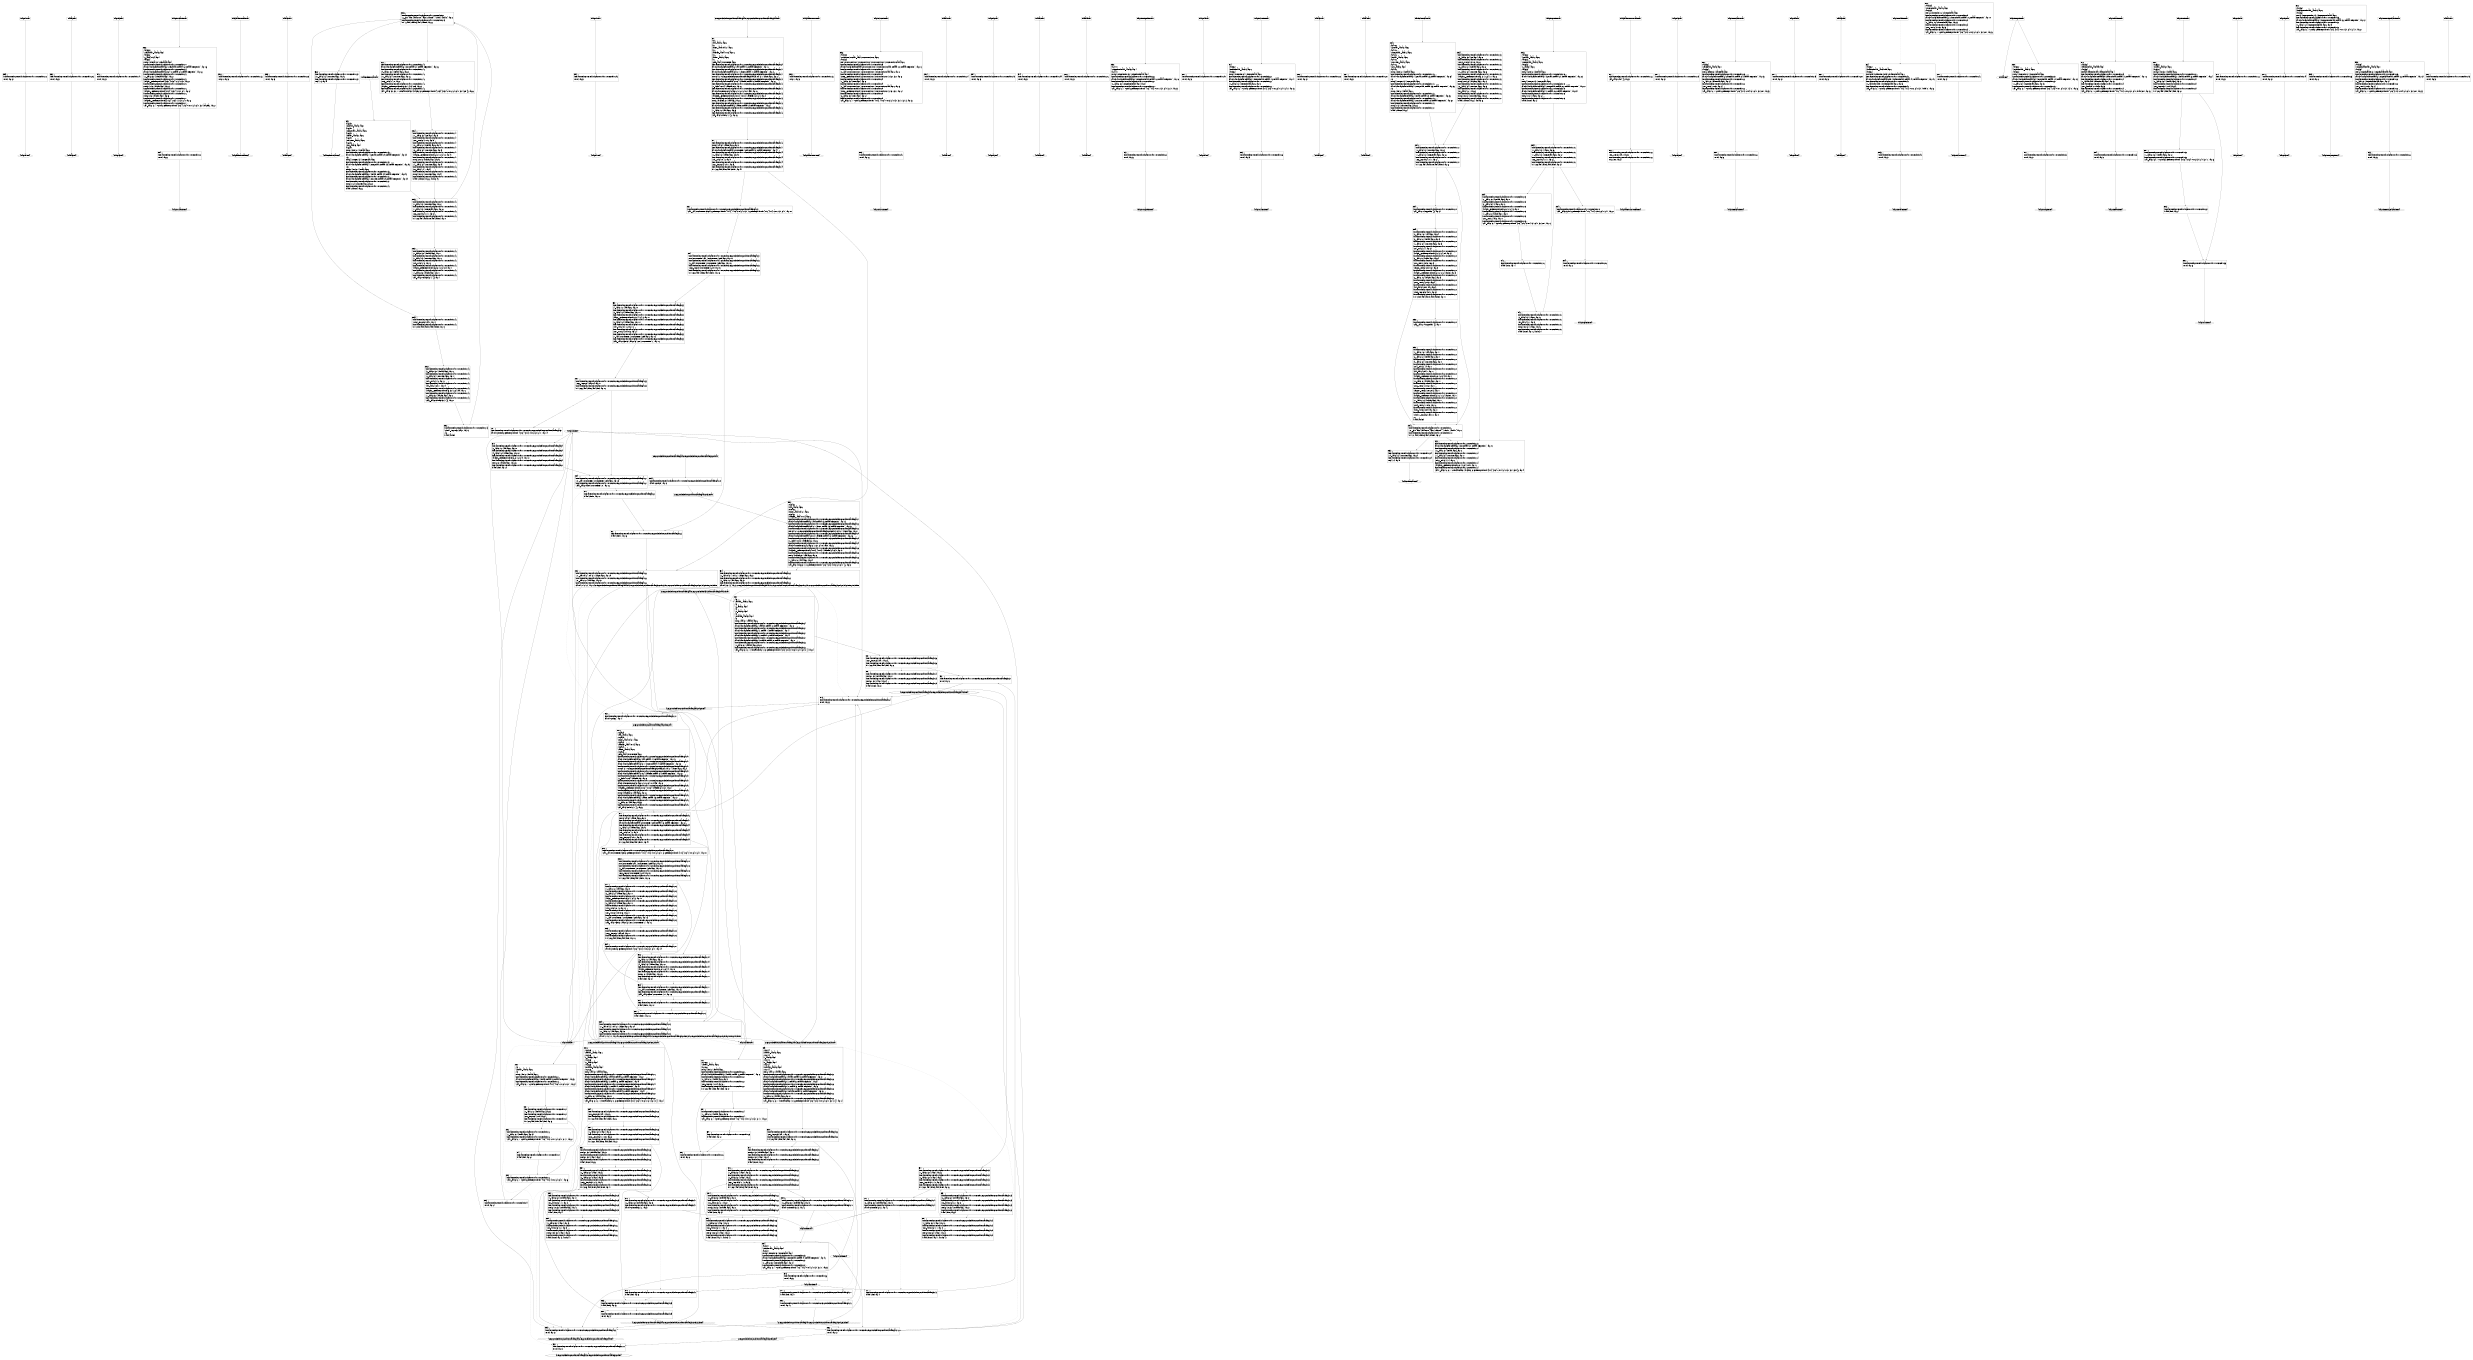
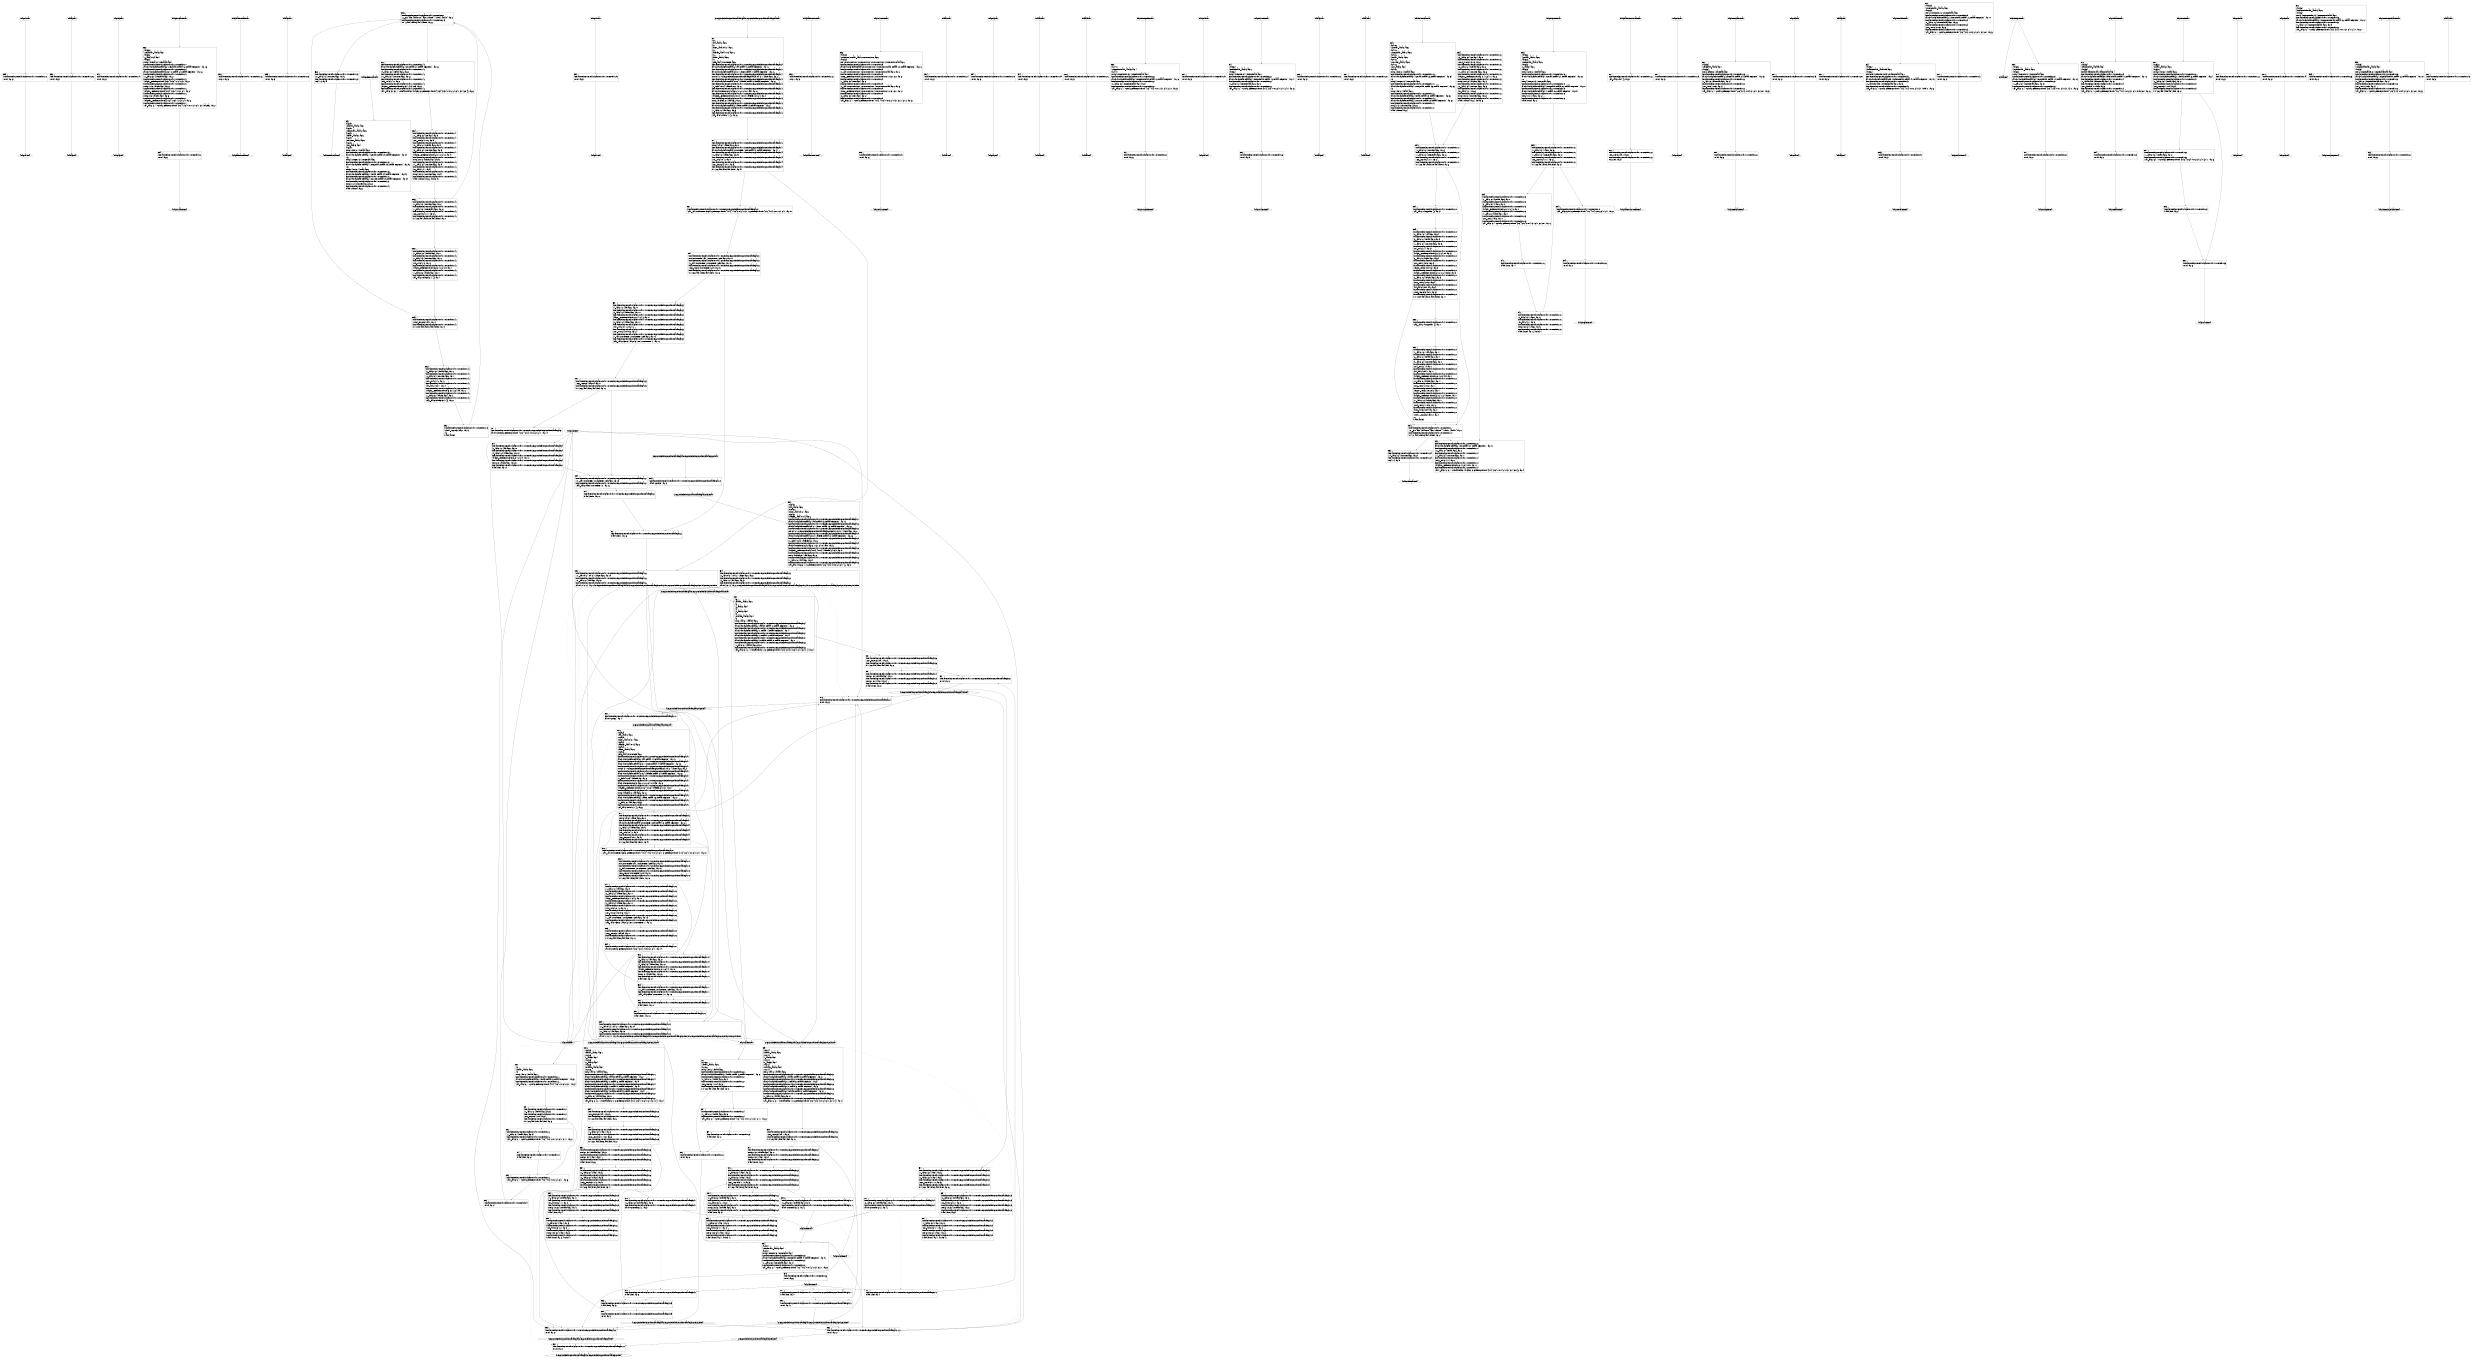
node "BB62:": text "%true5 = mul i64 2, %10, !dbg !87" -> "%mul5 = mul i64 2, %10, !dbg !87"
